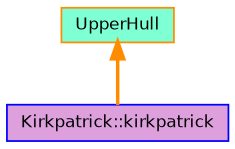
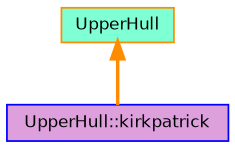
node "Kirkpatrick::kirkpatrick": label "Kirkpatrick::kirkpatrick" -> "UpperHull::kirkpatrick"
